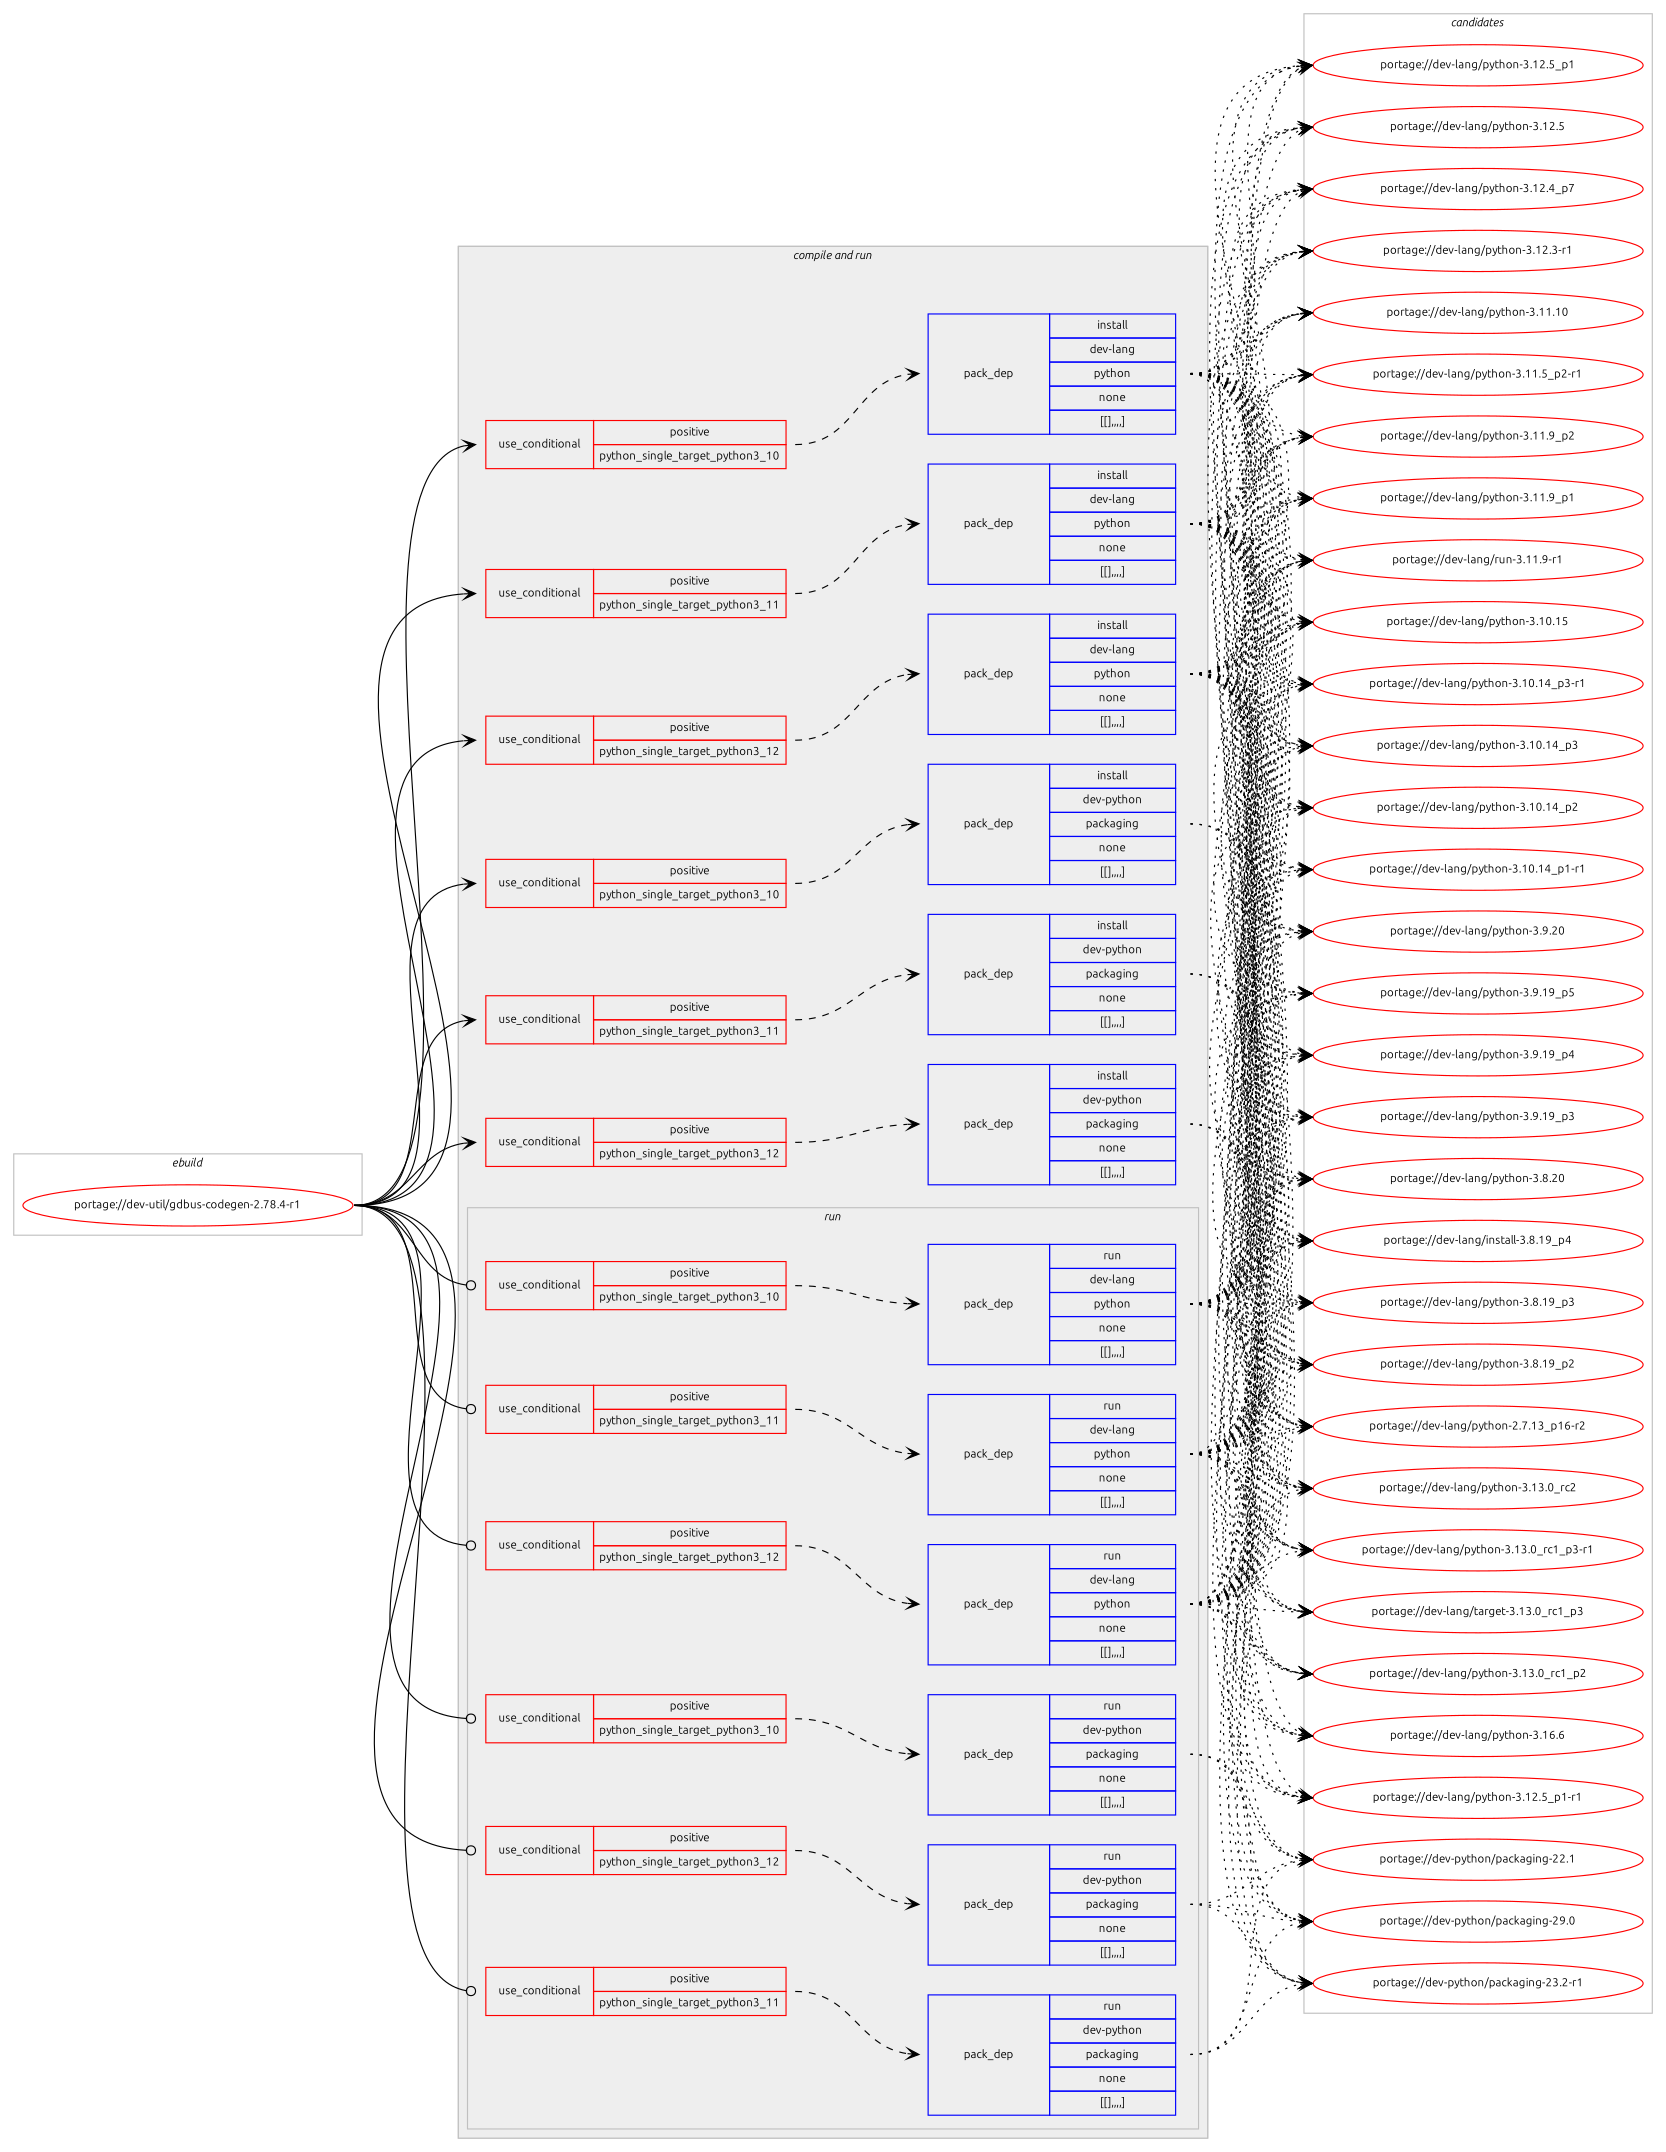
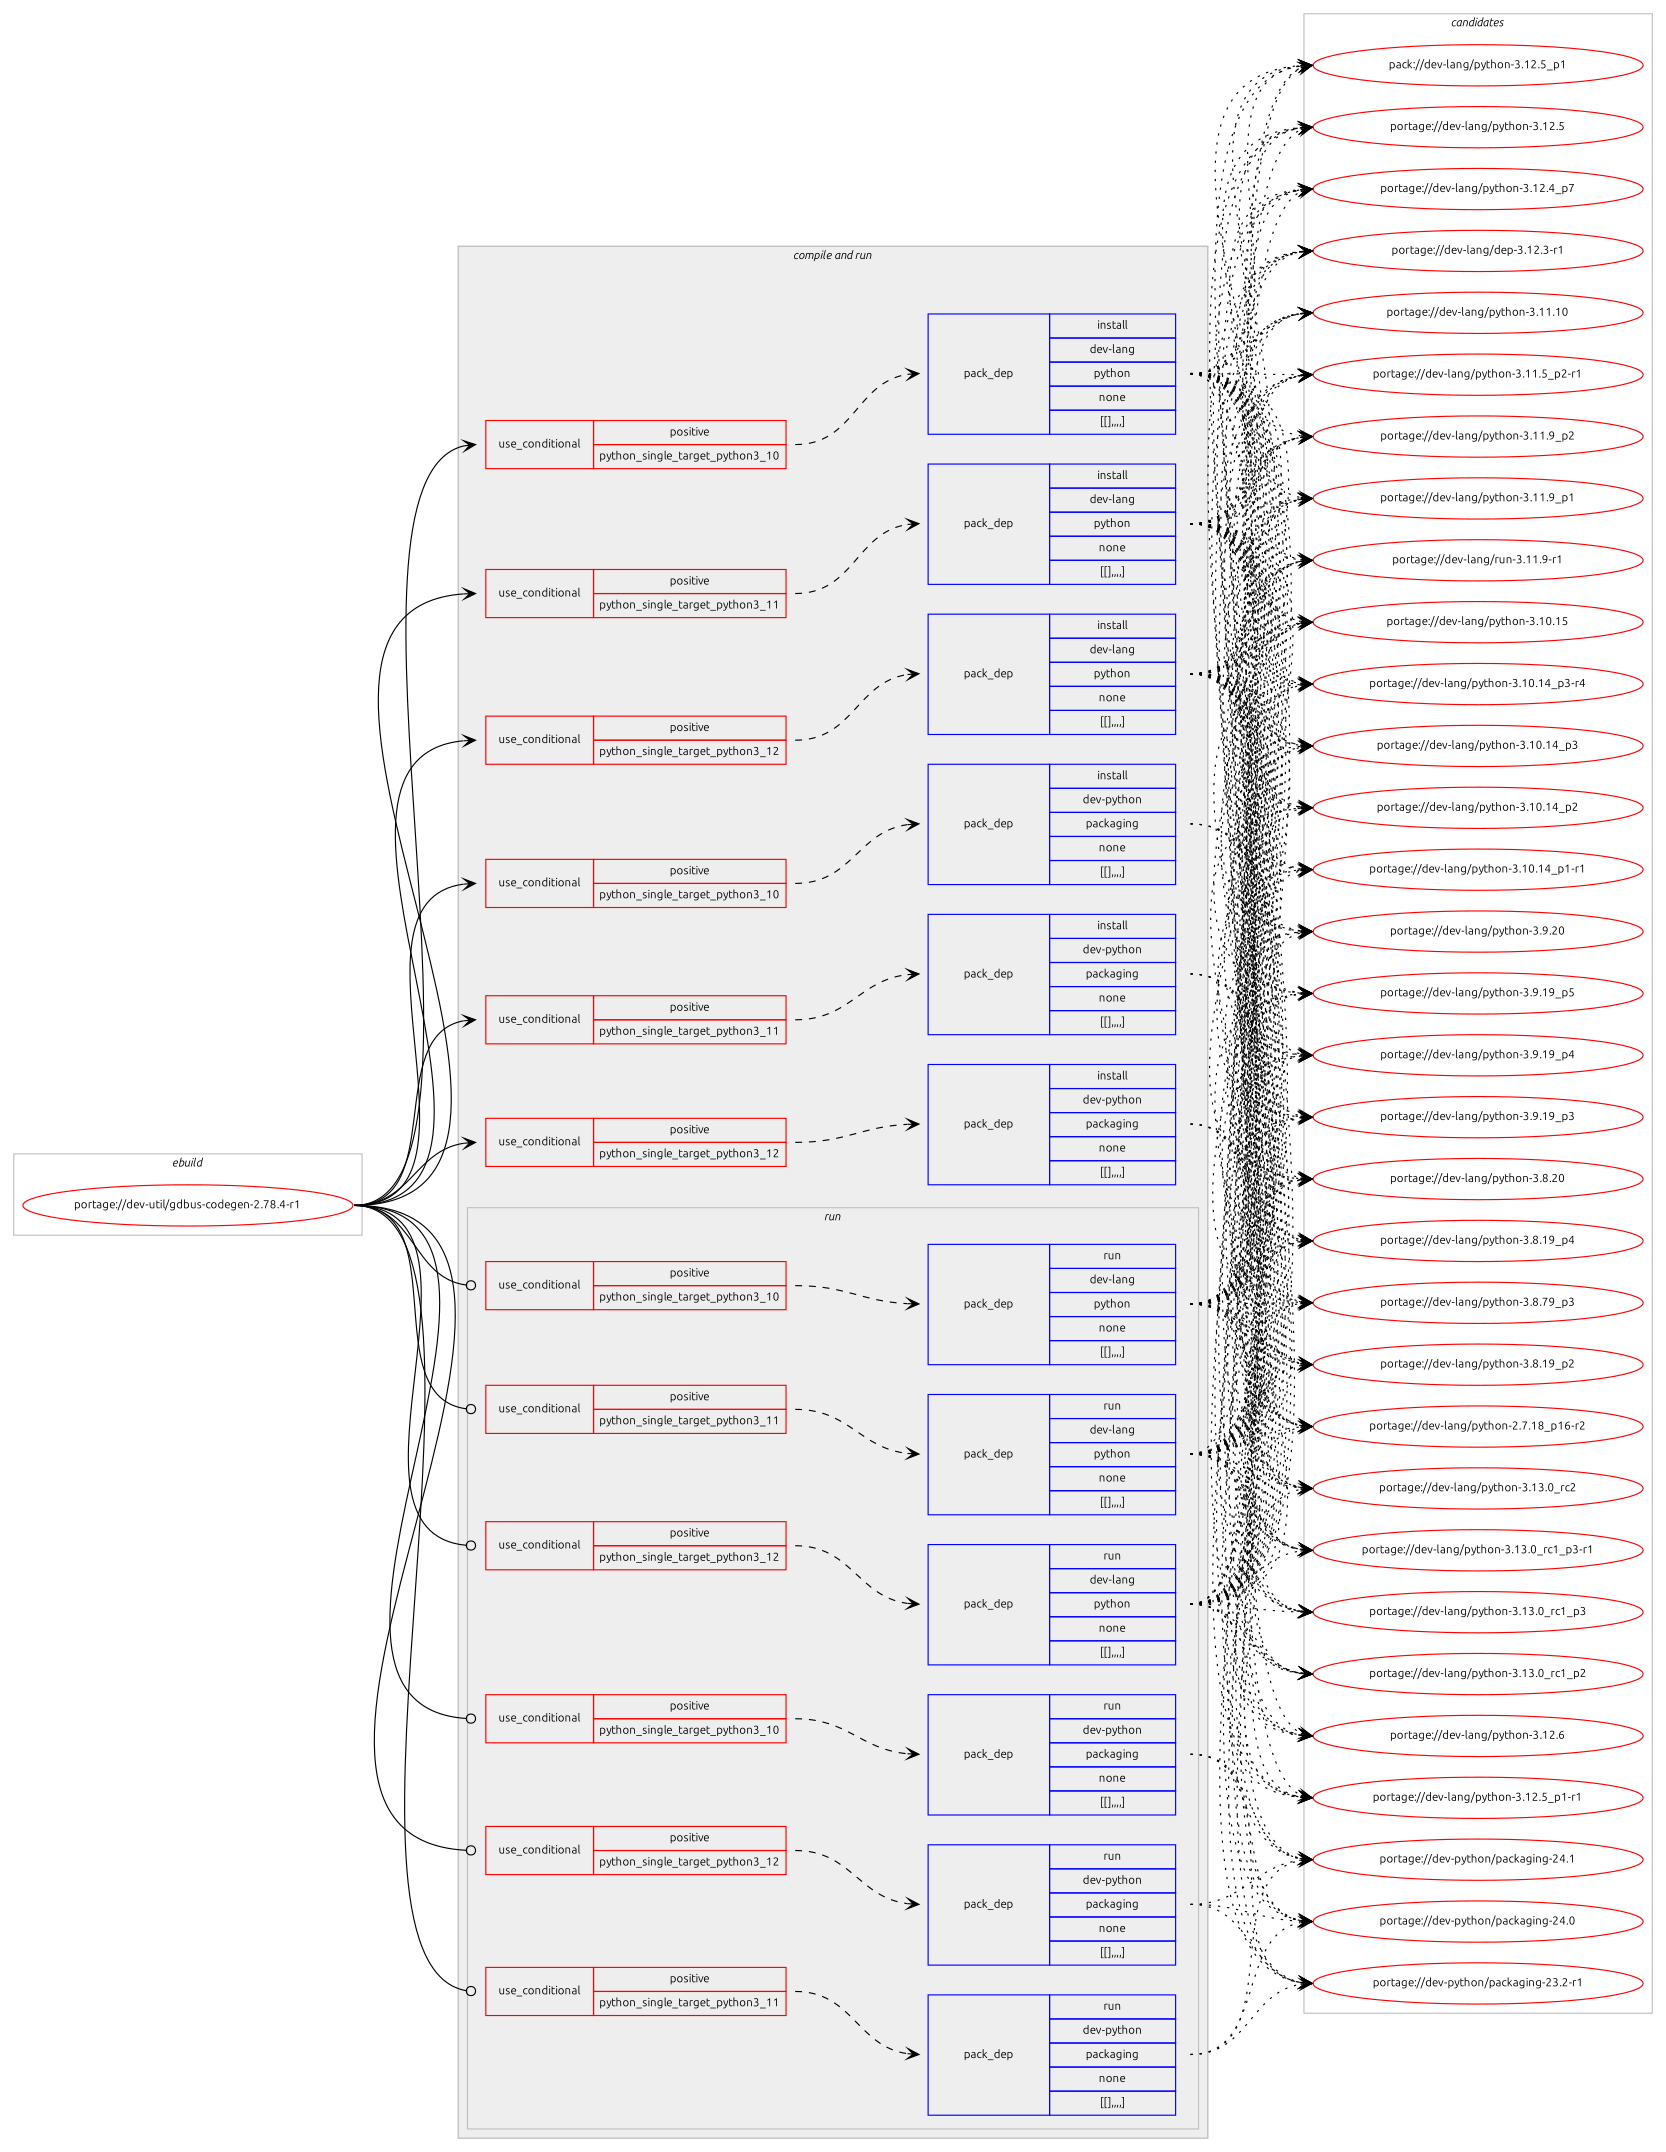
node "portage://dev-lang/python-3.12.5_p1": label "portage://dev-lang/python-3.12.5_p1" -> "pack://dev-lang/python-3.12.5_p1"
node "portage://dev-lang/python-3.12.3-r1": label "portage://dev-lang/python-3.12.3-r1" -> "portage://dev-lang/dep-3.12.3-r1"
node "portage://dev-lang/python-3.10.14_p3-r1": label "portage://dev-lang/python-3.10.14_p3-r1" -> "portage://dev-lang/python-3.10.14_p3-r4"
node "portage://dev-lang/install-3.8.19_p4": label "portage://dev-lang/install-3.8.19_p4" -> "portage://dev-lang/python-3.8.19_p4"
node "portage://dev-lang/python-3.8.19_p3": label "portage://dev-lang/python-3.8.19_p3" -> "portage://dev-lang/python-3.8.79_p3"
node "portage://dev-lang/python-2.7.13_p16-r2": label "portage://dev-lang/python-2.7.13_p16-r2" -> "portage://dev-lang/python-2.7.18_p16-r2"
node "portage://dev-lang/target-3.13.0_rc1_p3": label "portage://dev-lang/target-3.13.0_rc1_p3" -> "portage://dev-lang/python-3.13.0_rc1_p3"
node "portage://dev-lang/python-3.16.6": label "portage://dev-lang/python-3.16.6" -> "portage://dev-lang/python-3.12.6"
node "portage://dev-python/packaging-22.1": label "portage://dev-python/packaging-22.1" -> "portage://dev-python/packaging-24.1"
node "portage://dev-python/packaging-29.0": label "portage://dev-python/packaging-29.0" -> "portage://dev-python/packaging-24.0"
